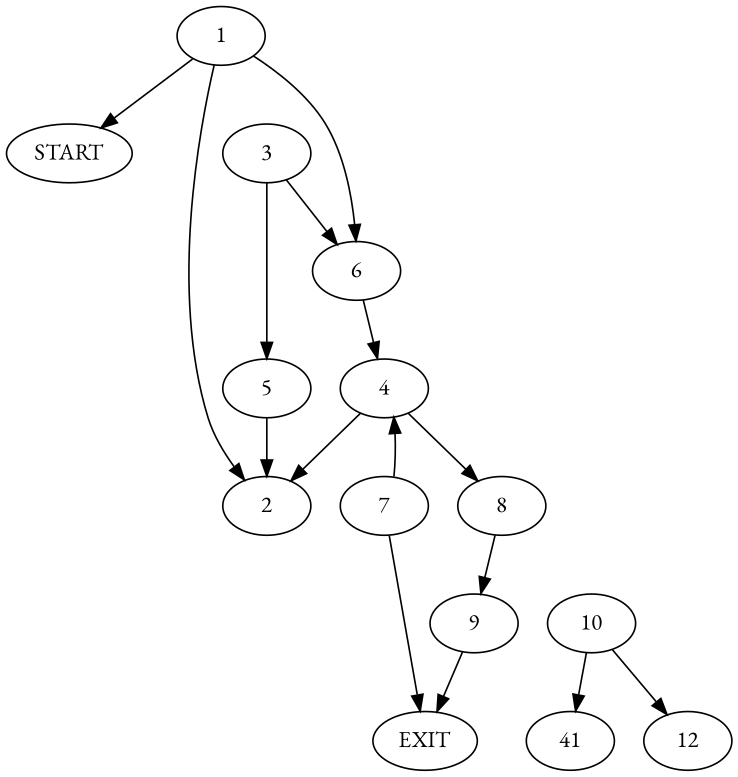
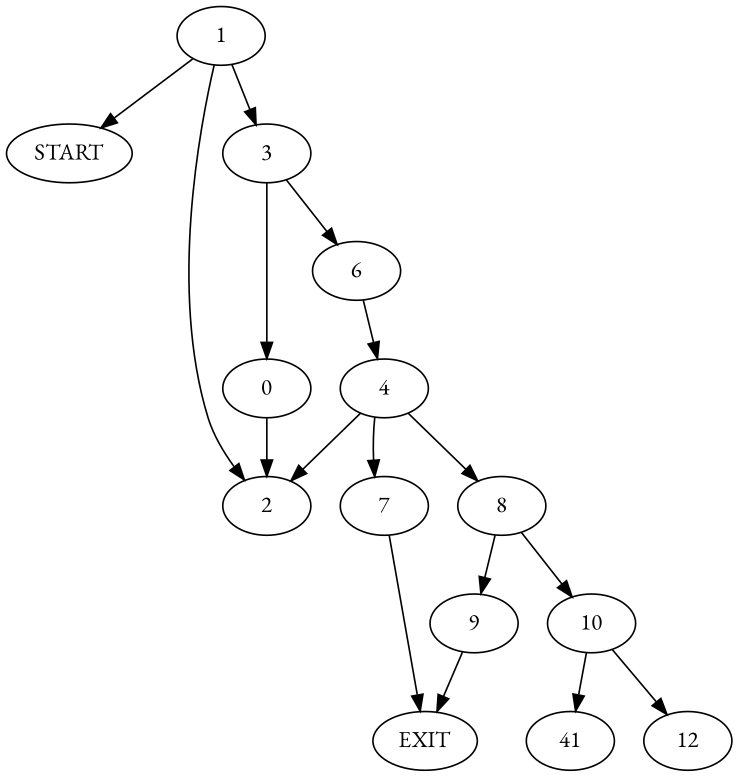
edge "1" -> "6": now "1" -> "3"
node "5": label "5" -> "0"
edge "7" -> "4": reversed
edge "8" -> "10": added
